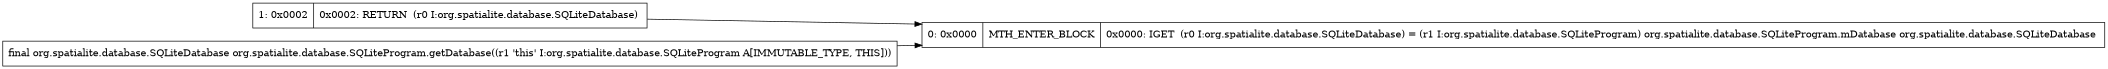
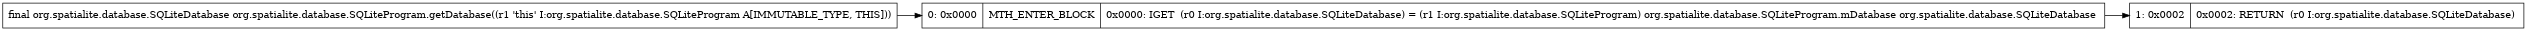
edge "1: 0x0002" -> "0: 0x0000": reversed
